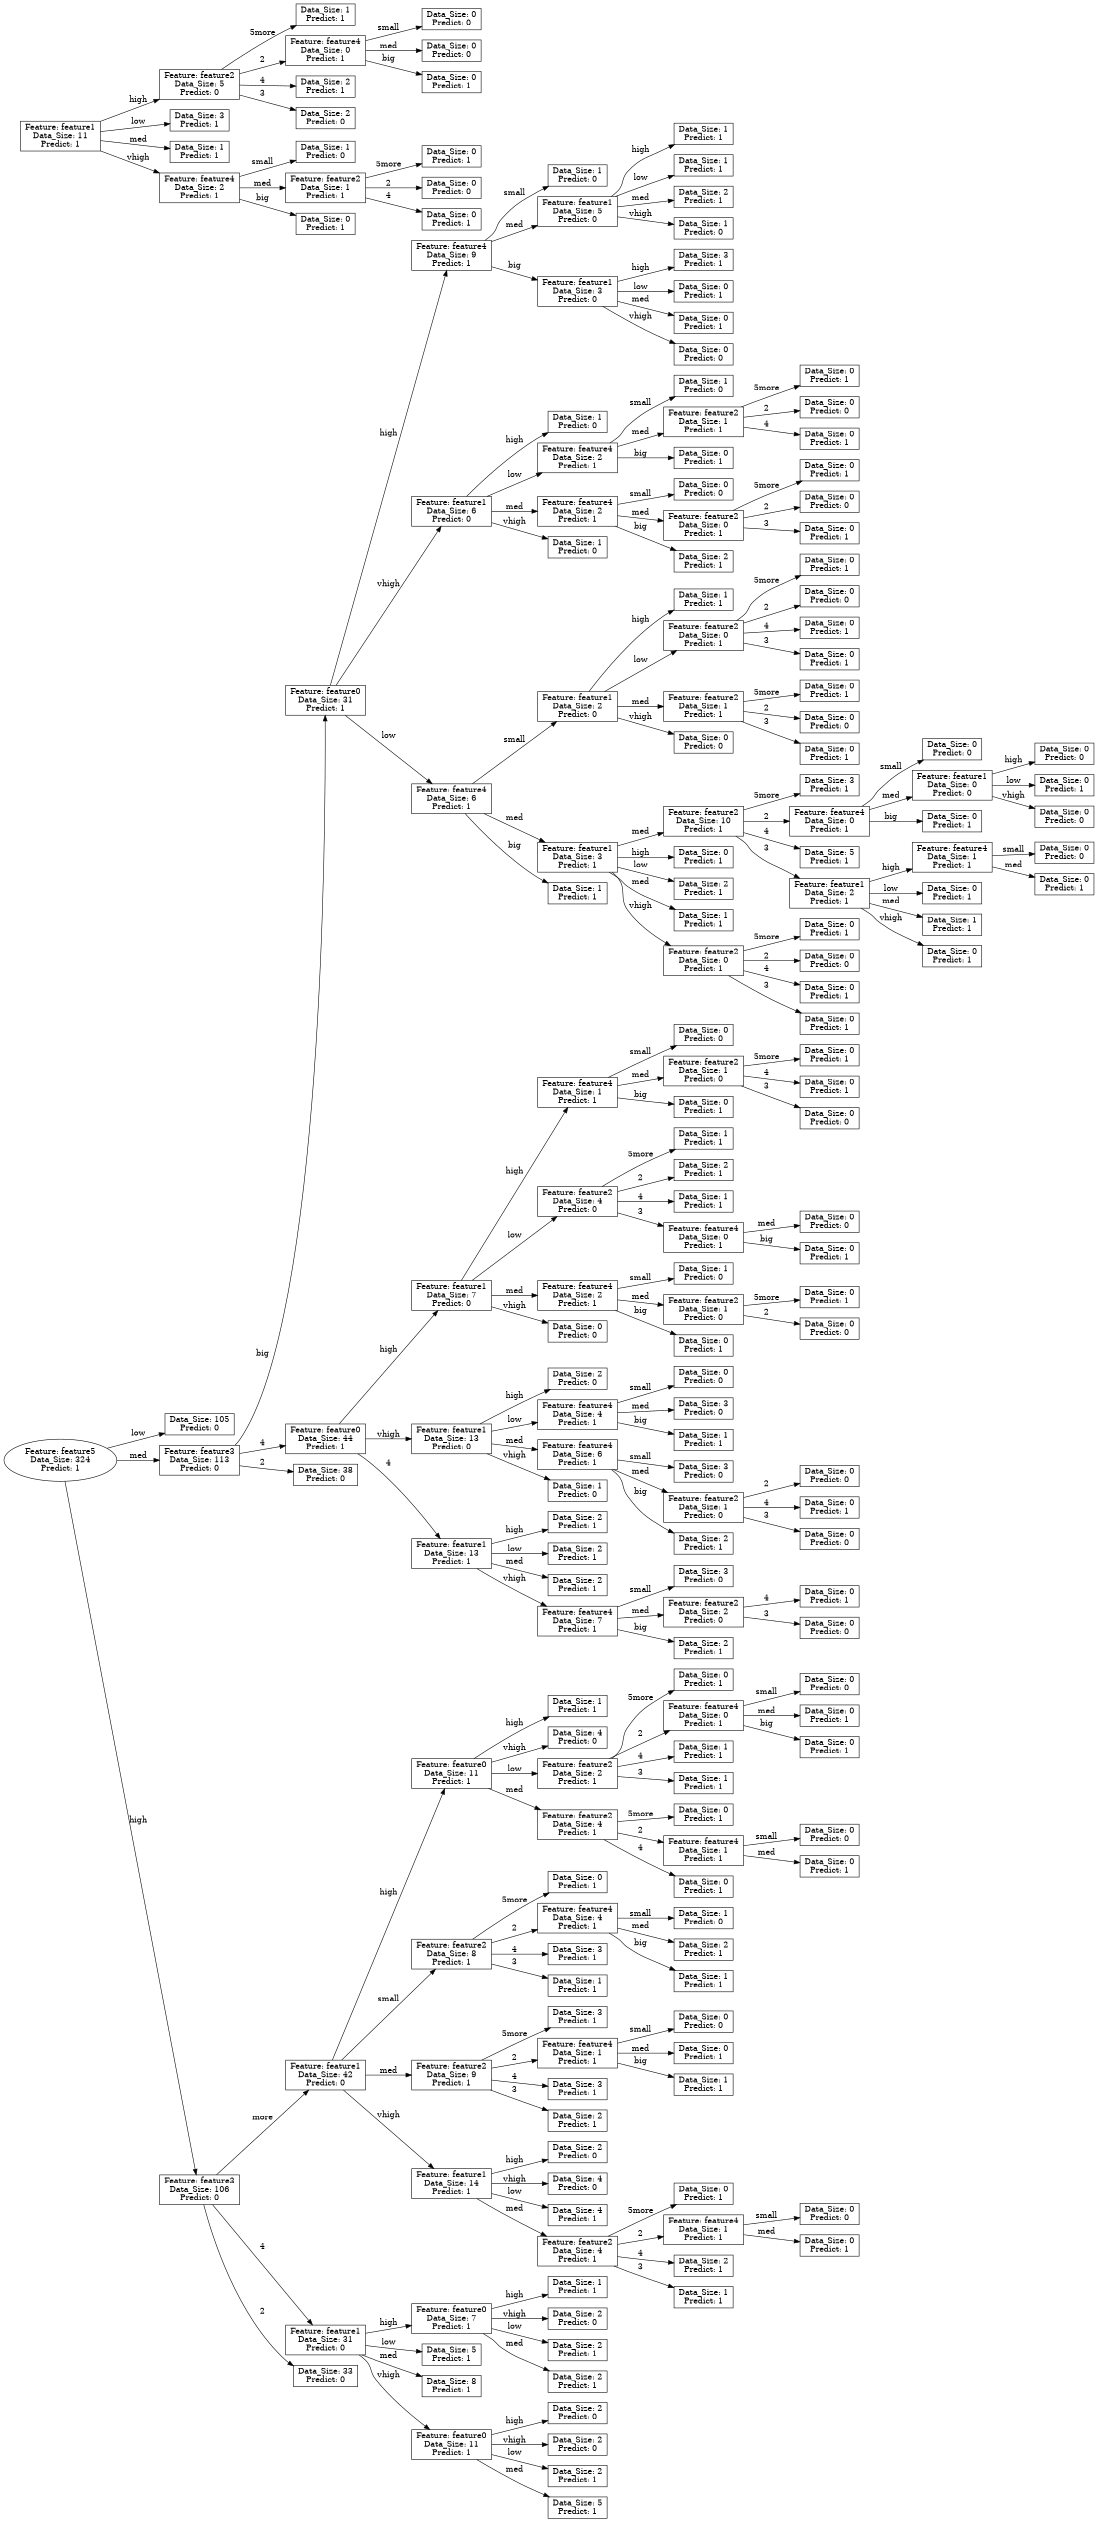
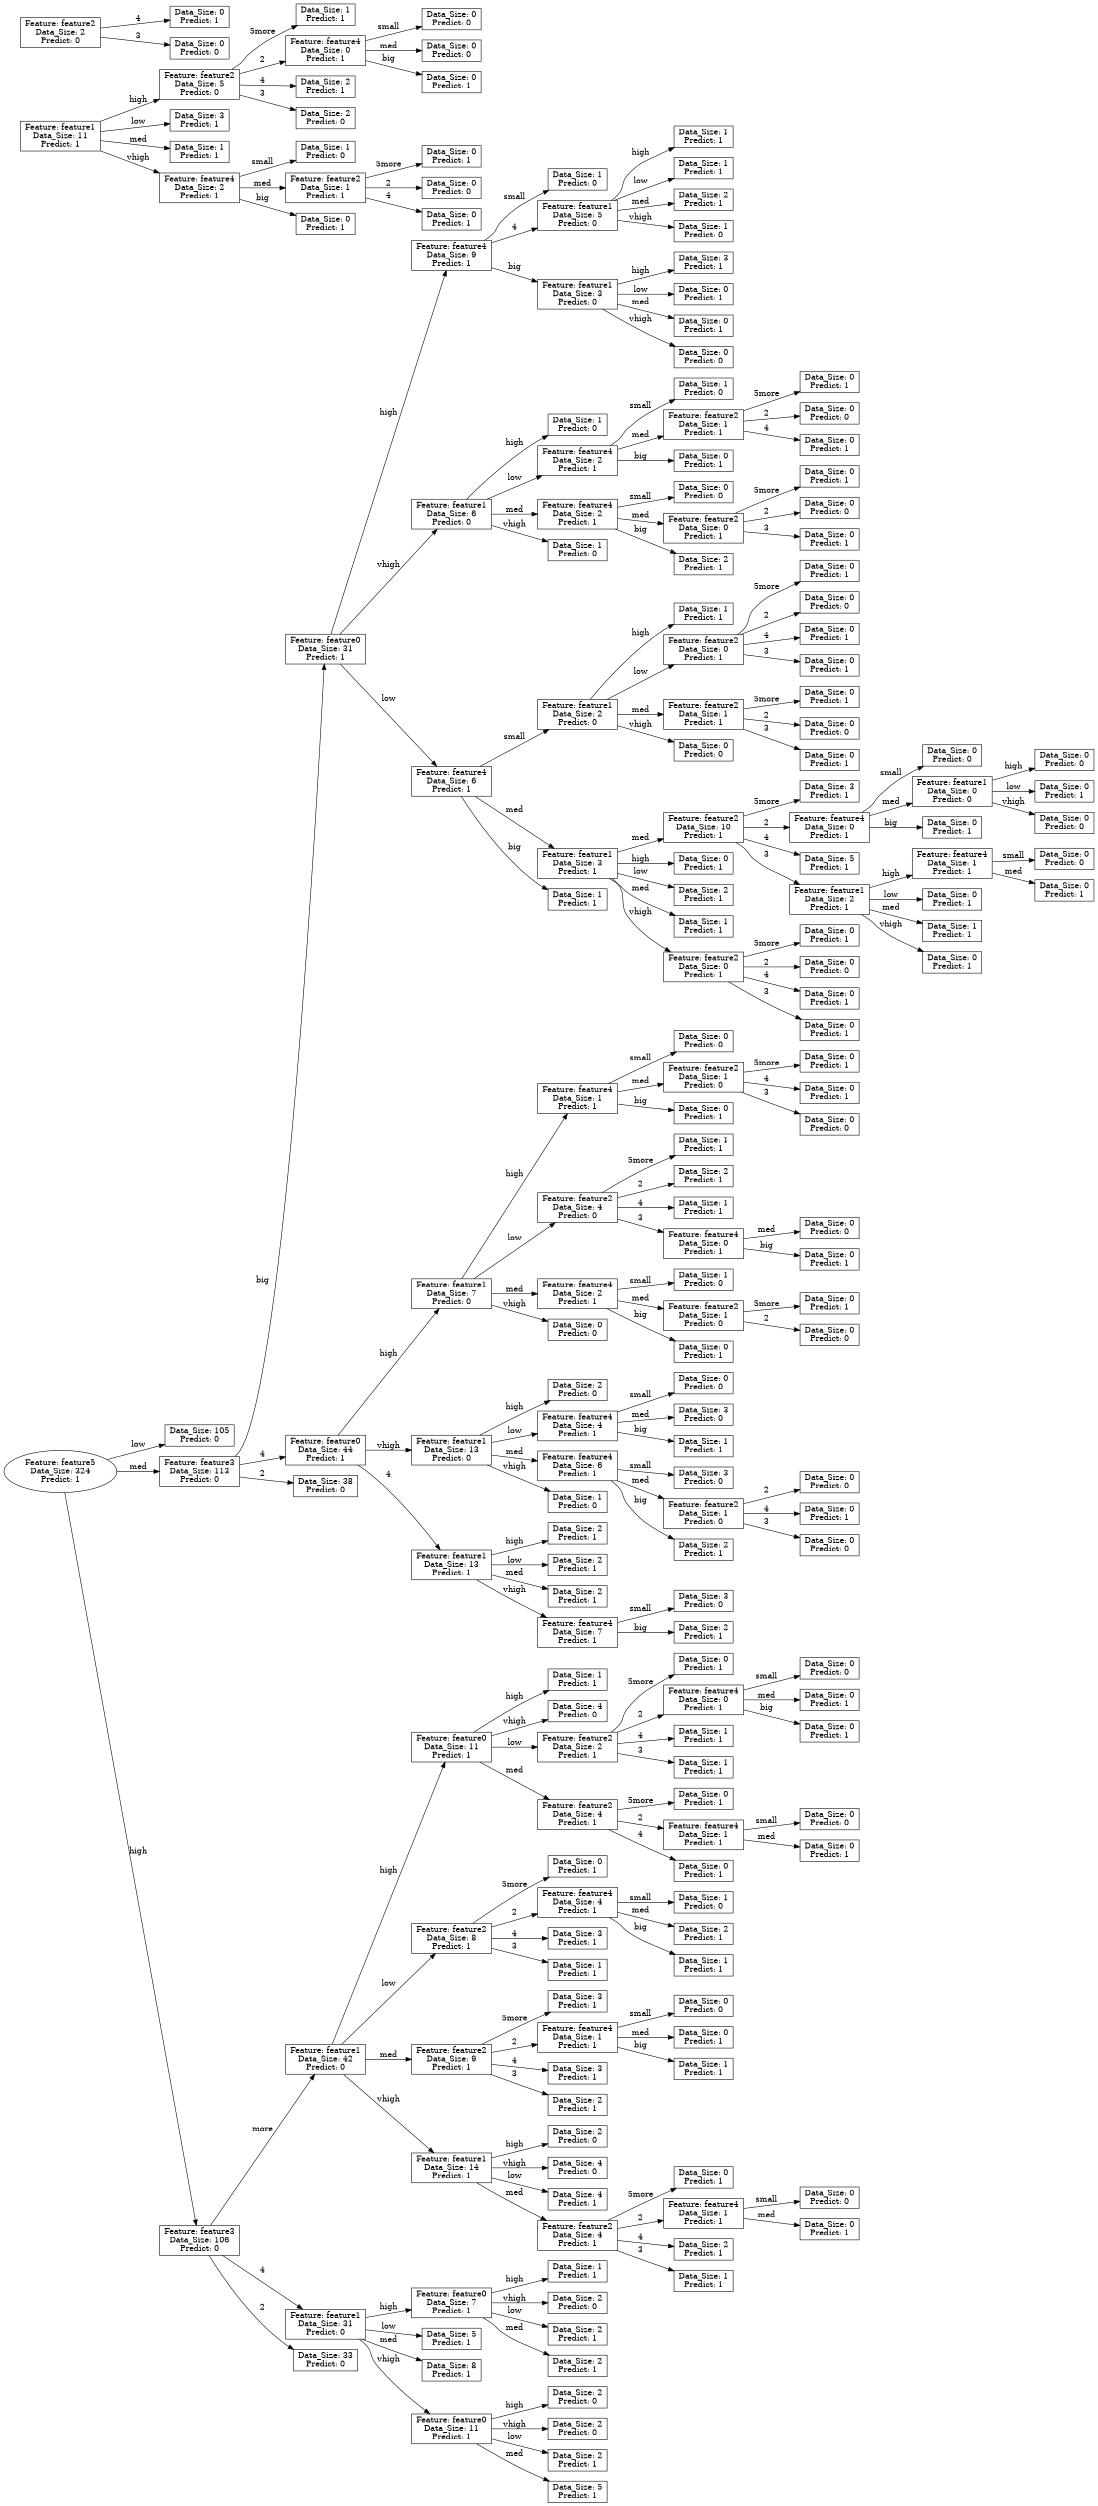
edge "Feature: feature4 Data_Size: 9 Predict: 1" -> "Feature: feature1 Data_Size: 5 Predict: 0": label "med" -> "4"
edge "Feature: feature4 Data_Size: 7 Predict: 1" -> "Feature: feature2 Data_Size: 2 Predict: 0": removed, label "med"
edge "Feature: feature1 Data_Size: 42 Predict: 0" -> "Feature: feature2 Data_Size: 8 Predict: 1": label "small" -> "low"
